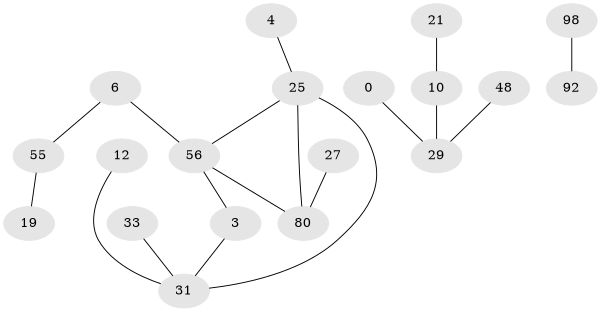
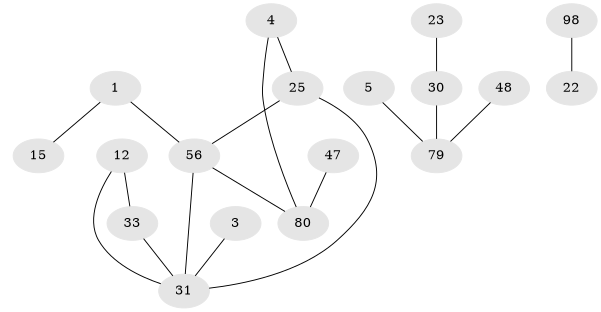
node "21": label "21" -> "23"
node "6": label "6" -> "1"
node "0": label "0" -> "5"
node "10": label "10" -> "30"
node "92": label "92" -> "22"
node "55": label "55" -> "15"
edge "25" -- "80": now "4" -- "80"
node "27": label "27" -> "47"
node "29": label "29" -> "79"
edge "12" -- "33": added
edge "56" -- "3": now "56" -- "31"
node "19": removed
